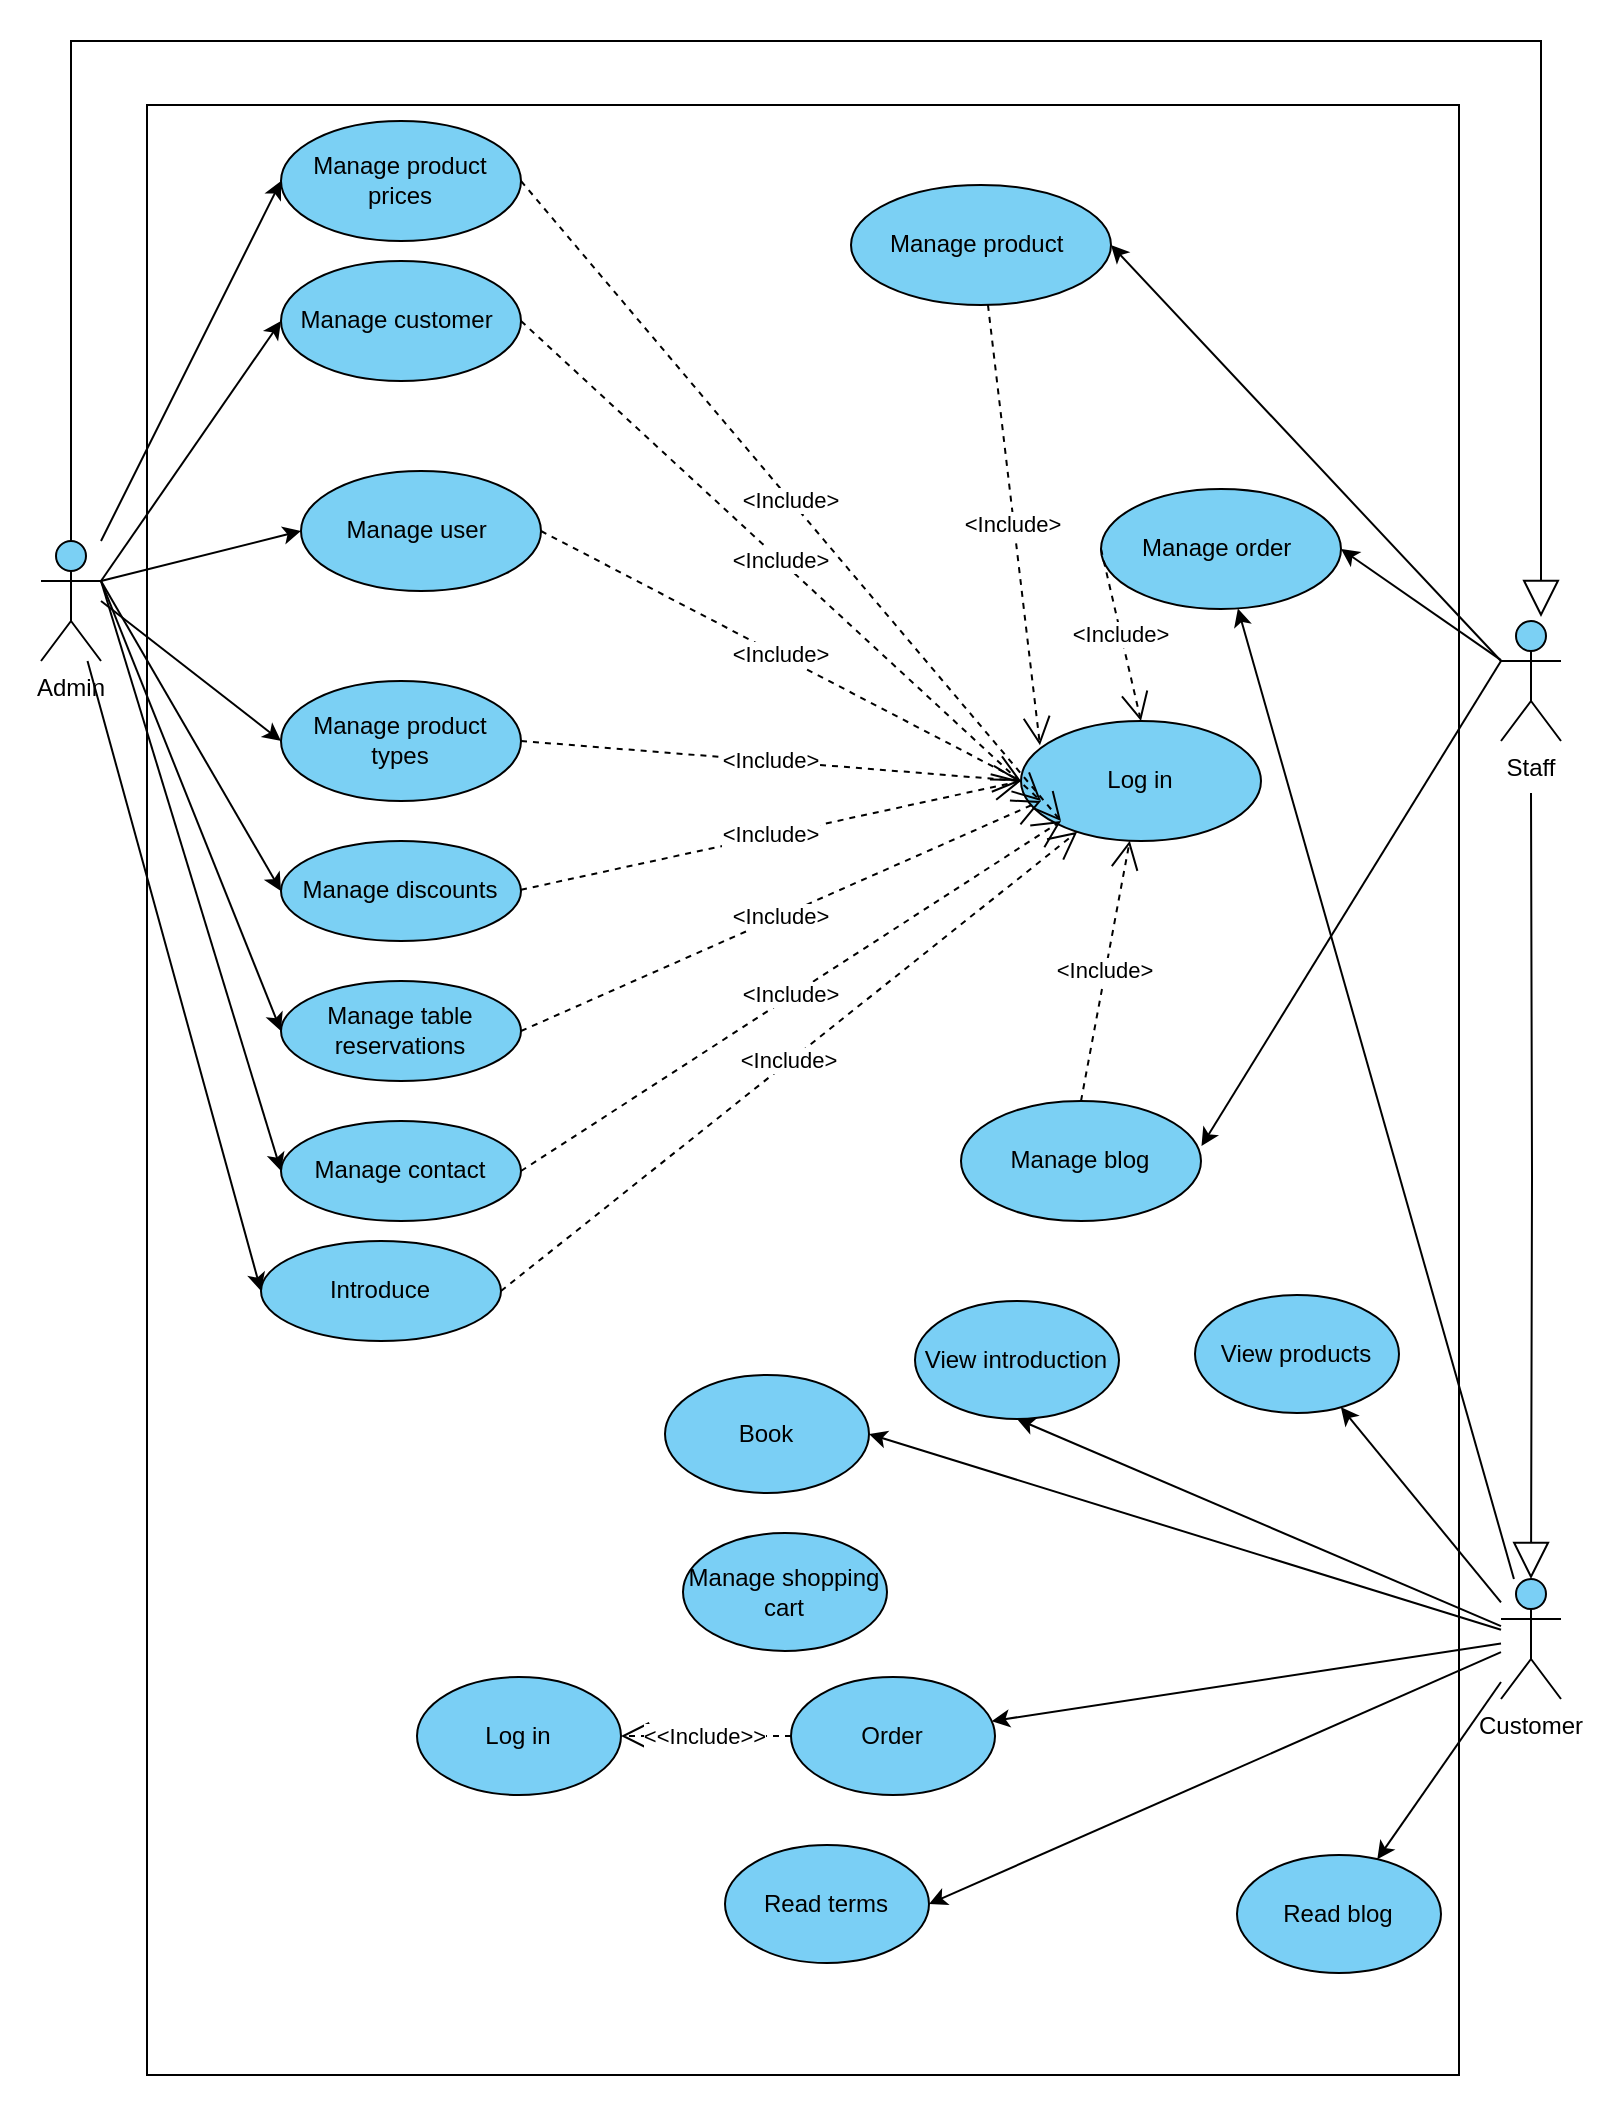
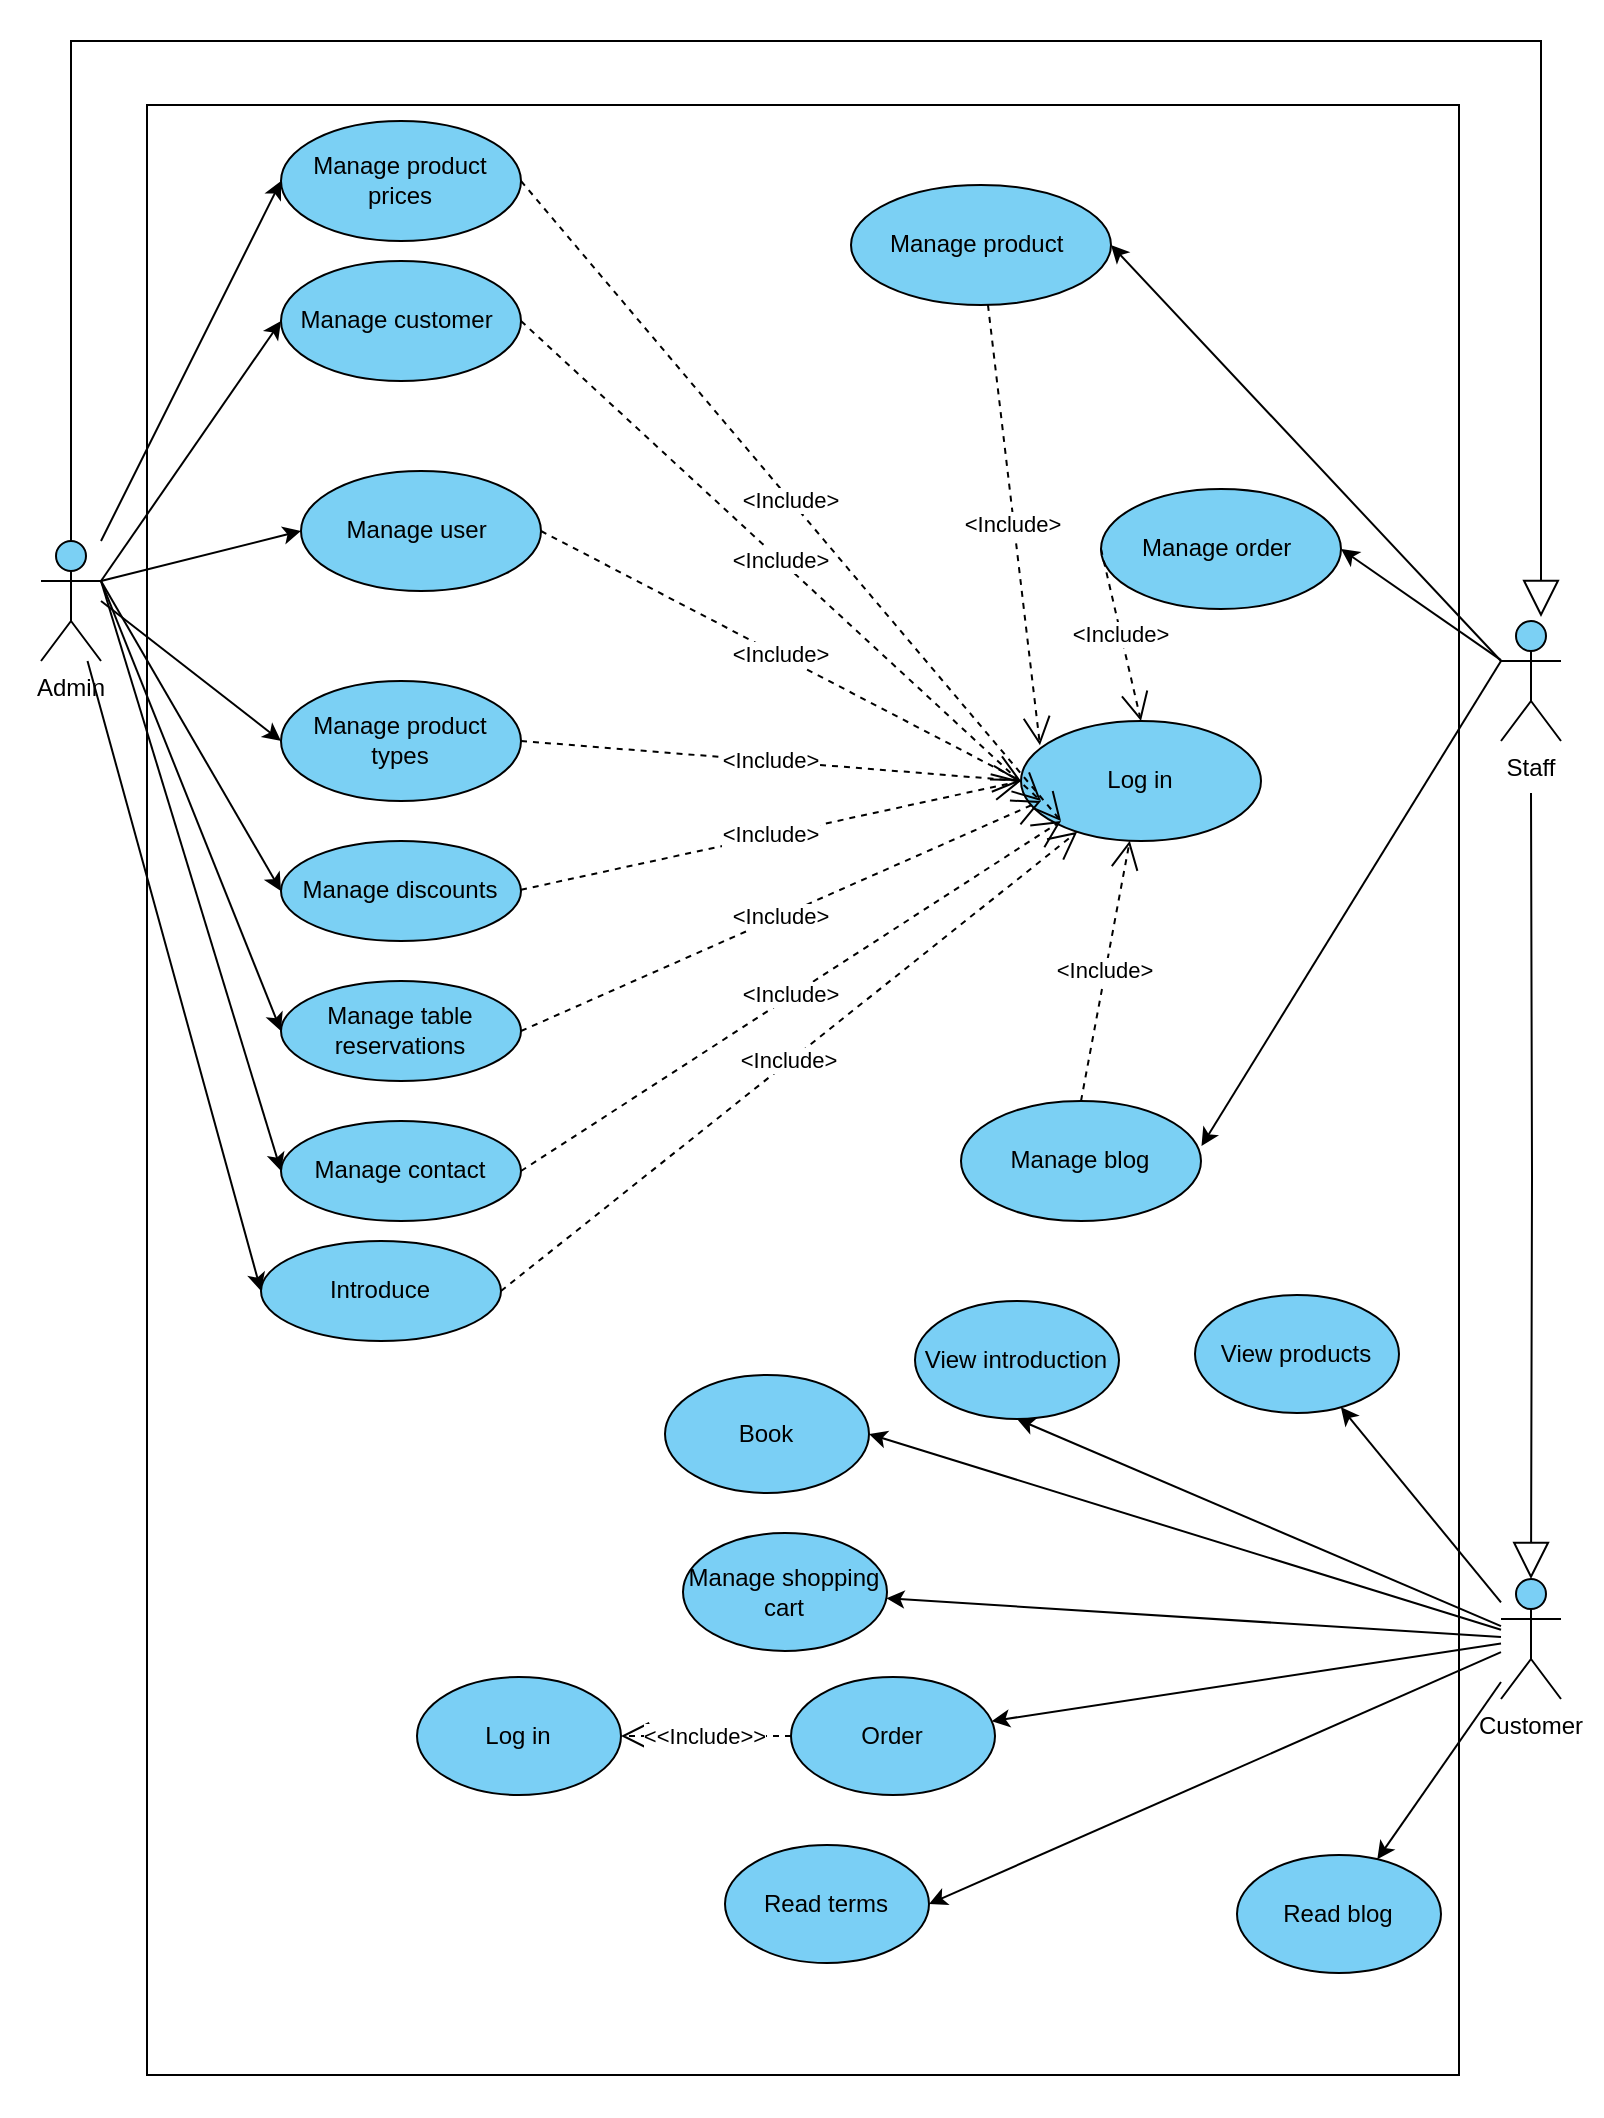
edge "Customer" -> "Manage order": now "Customer" -> "Manage shopping cart"
